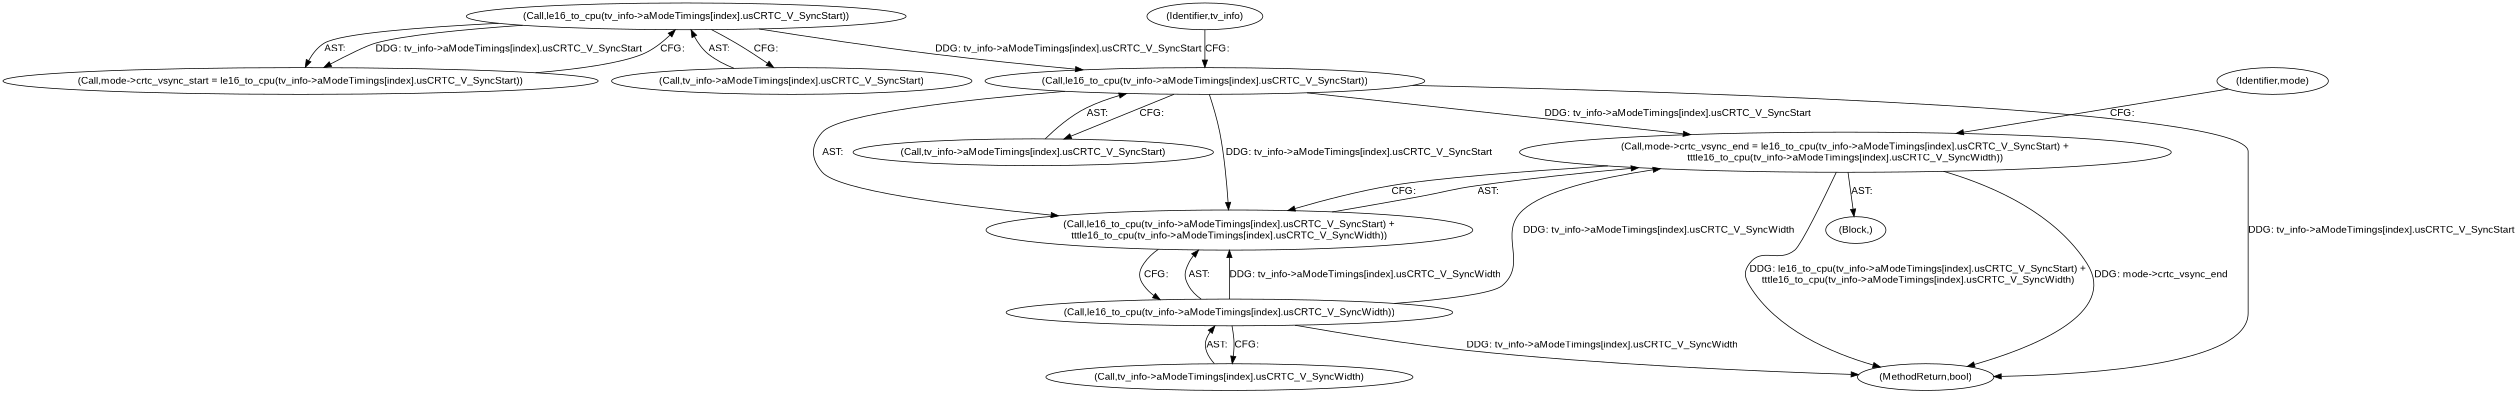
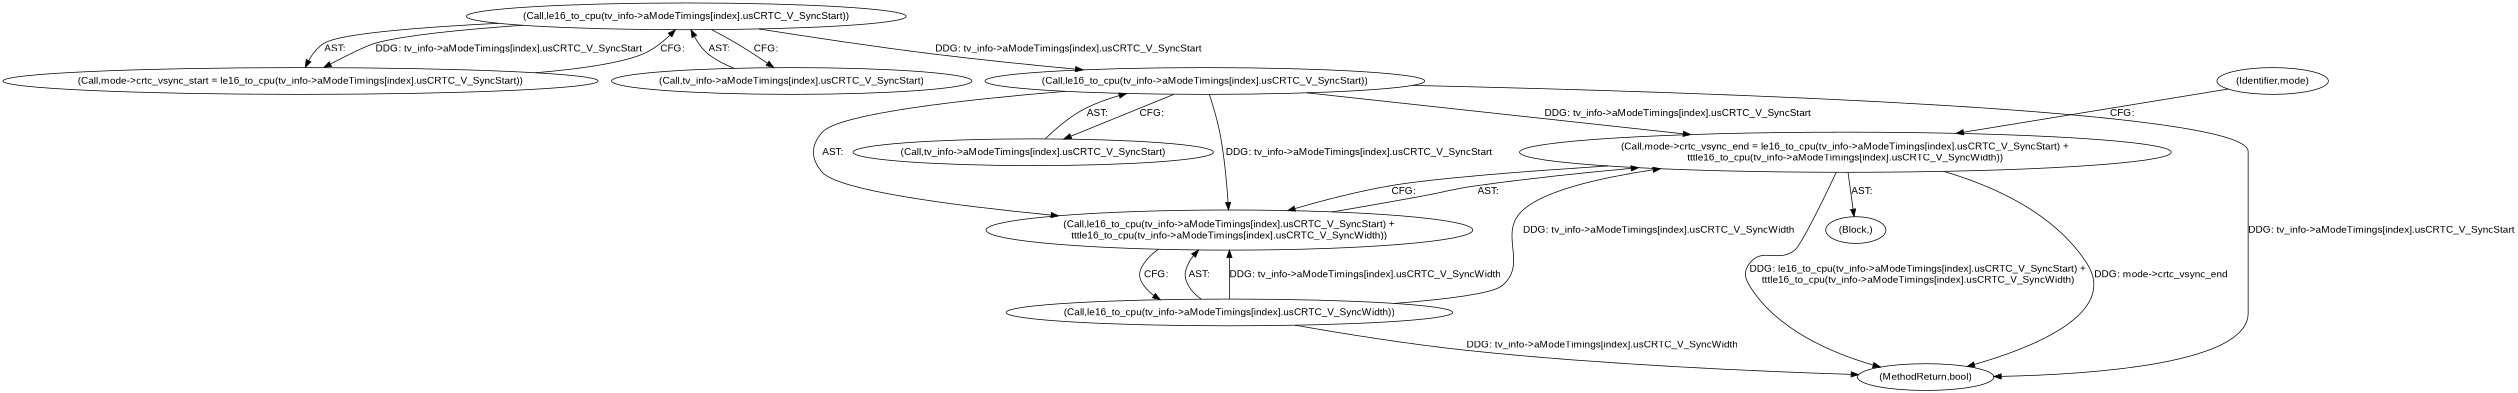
node "(Identifier,tv_info)": removed
node "(Call,tv_info->aModeTimings[index].usCRTC_V_SyncWidth)": removed
